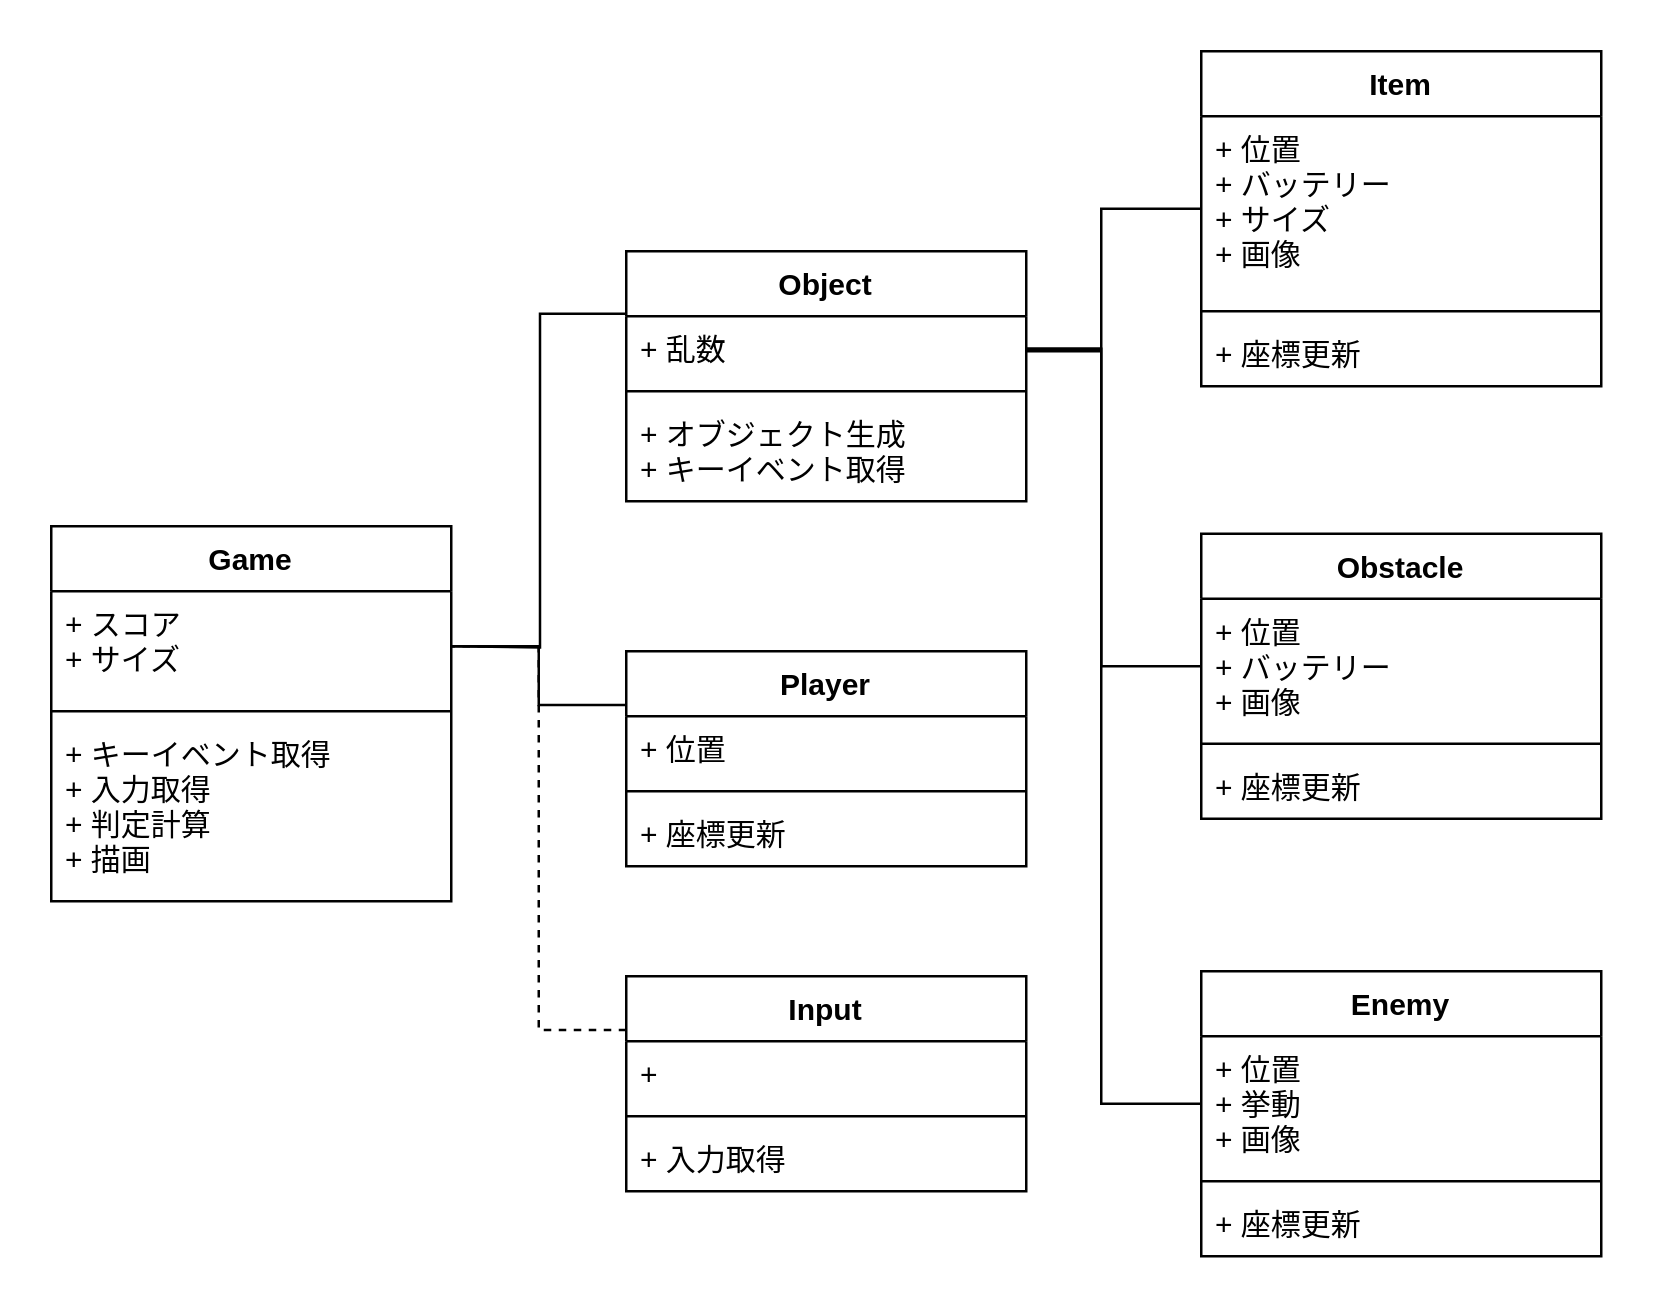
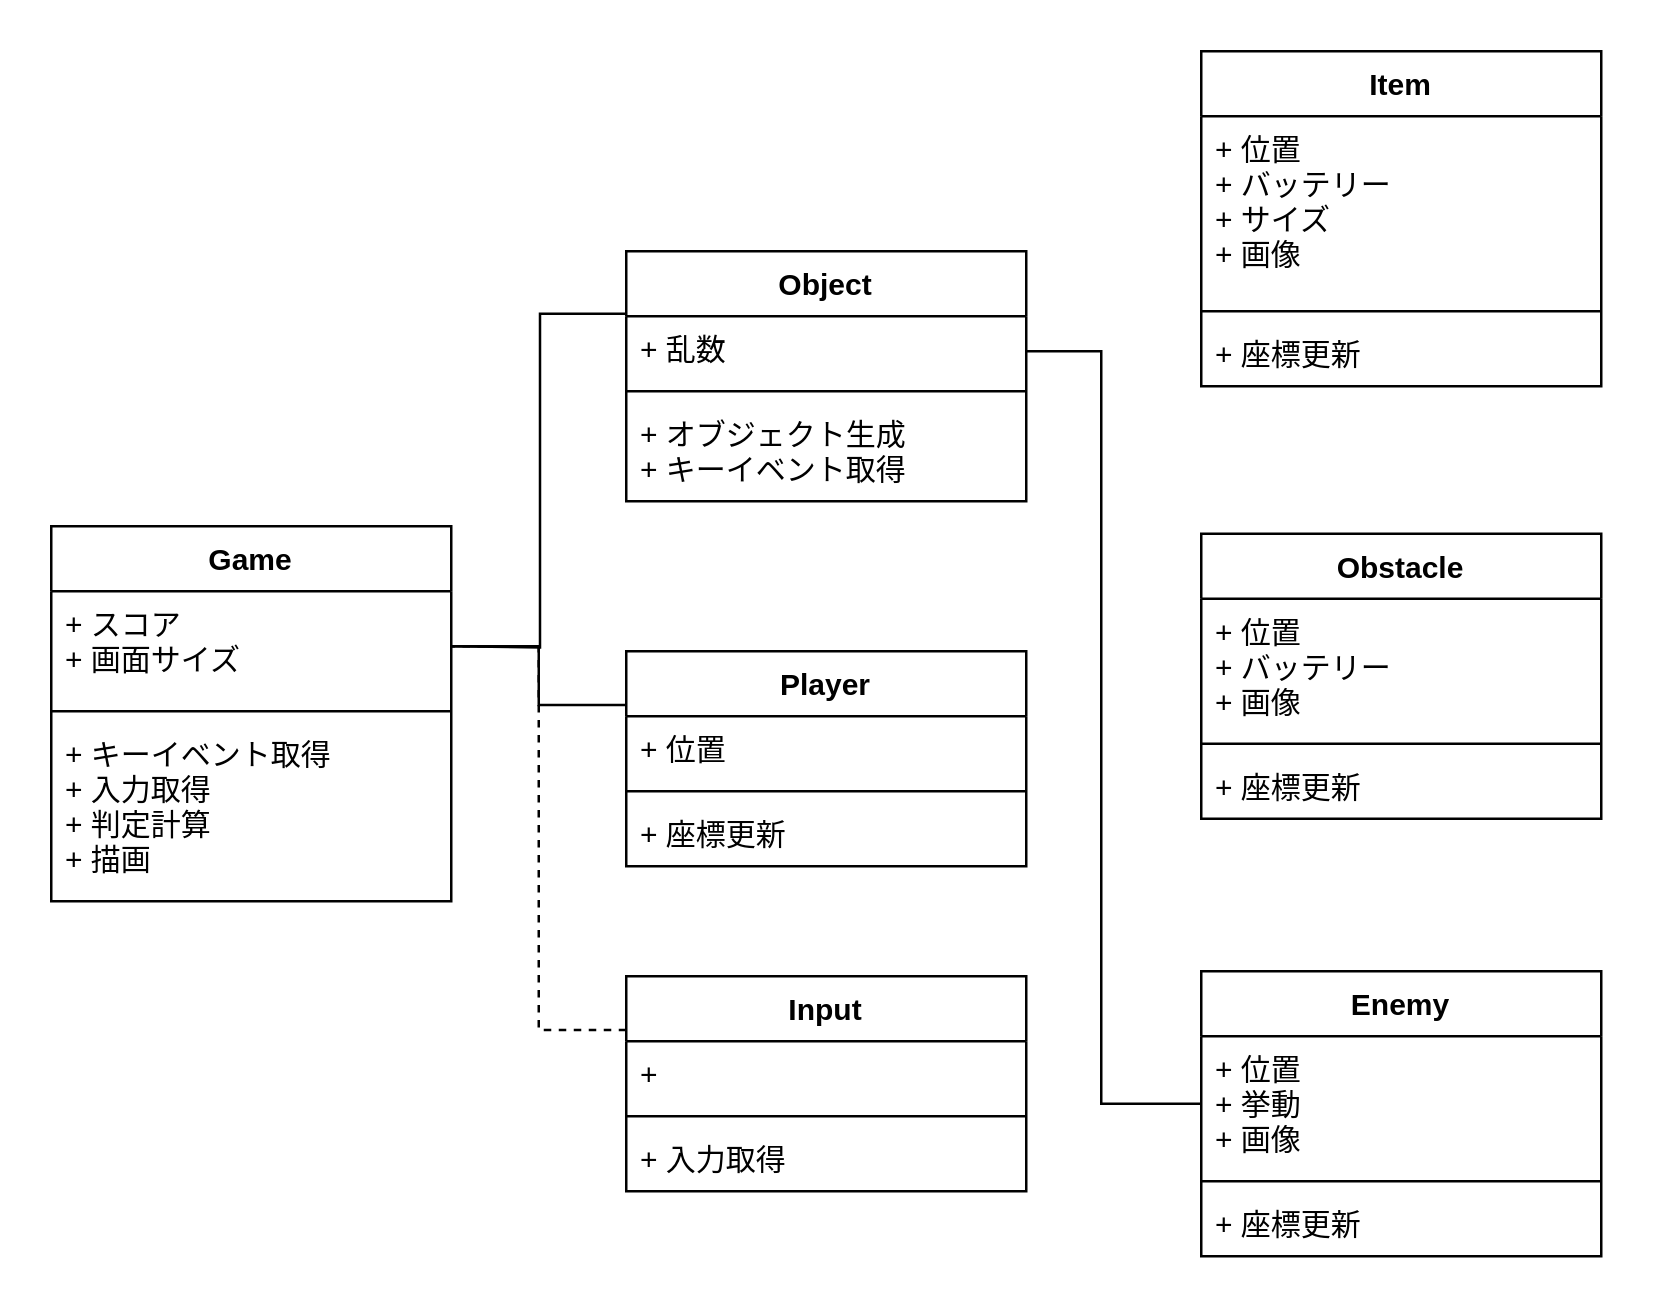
edge "+ 位置 + バッテリー + サイズ + 画像" -- "+ 乱数": removed
node "+ スコア + サイズ": label "+ スコア + サイズ" -> "+ スコア + 画面サイズ"
edge "+ 乱数" -- "+ 位置 + バッテリー + 画像": removed
